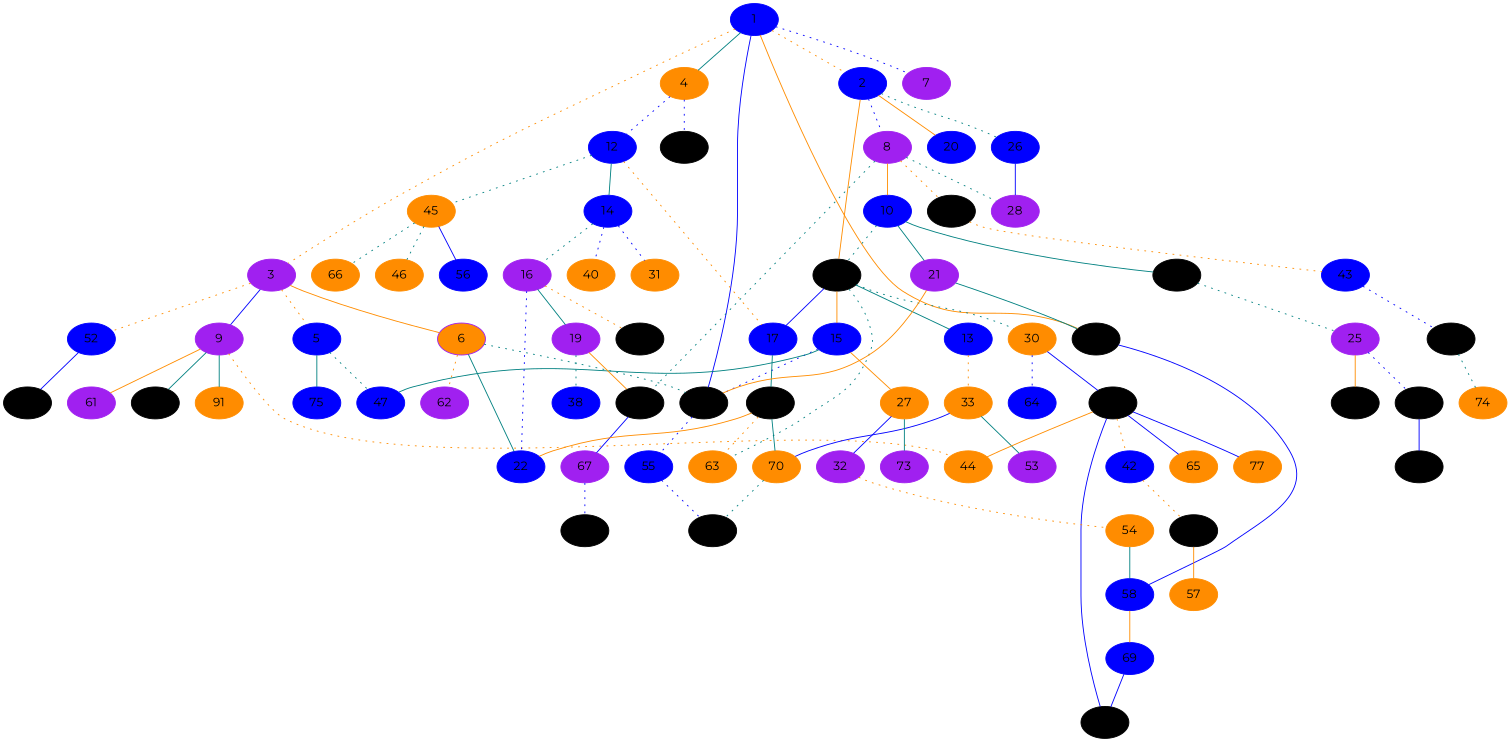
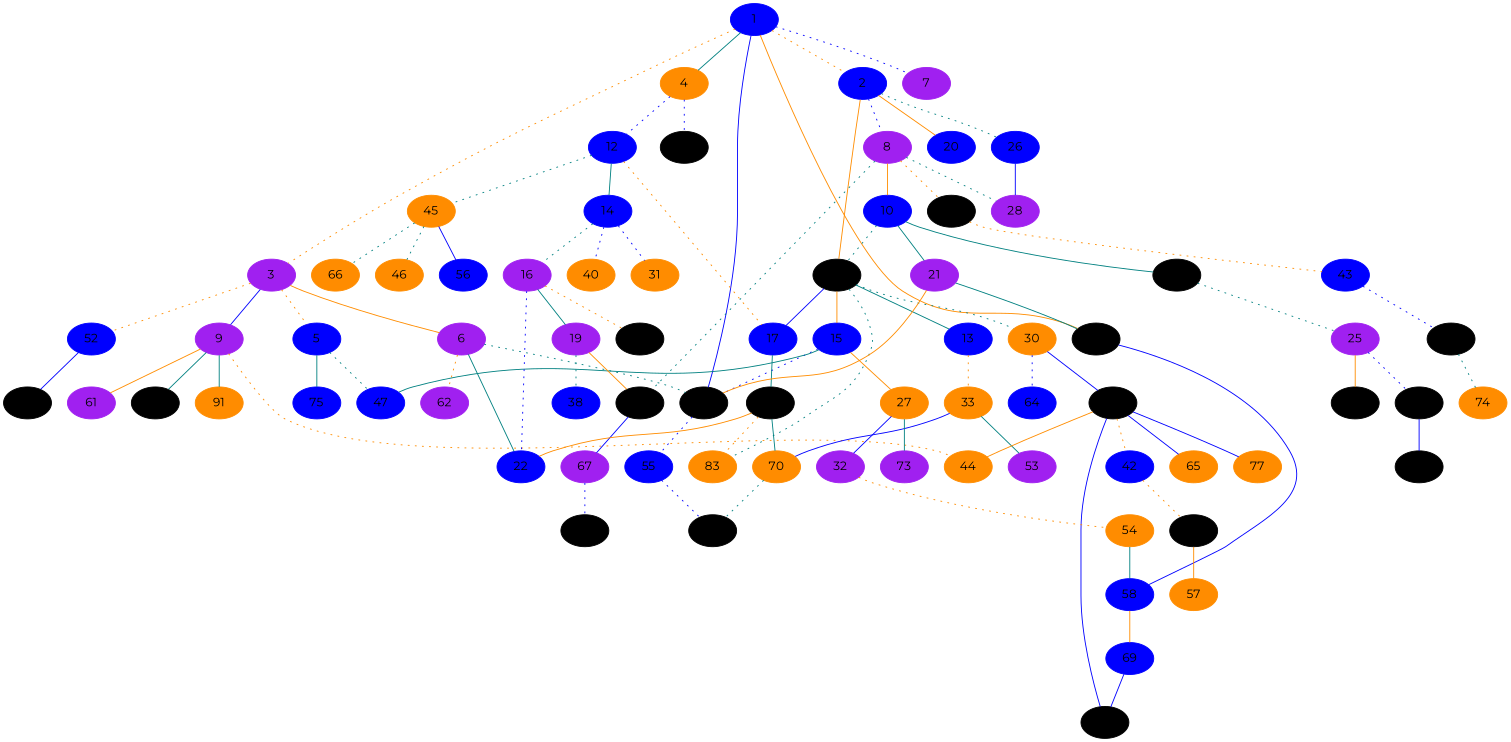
node "6": fillcolor darkorange -> purple
node "63": label "63" -> "83"
